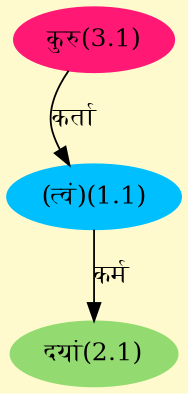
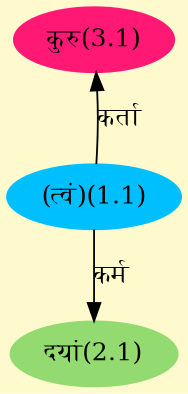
edge "कुरु(3.1)" -> "(त्वं)(1.1)": reversed
